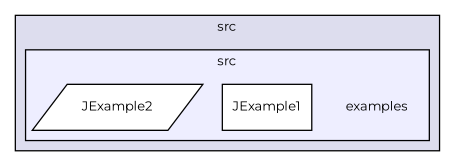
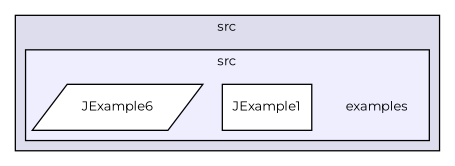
node "JExample2": label "JExample2" -> "JExample6"
